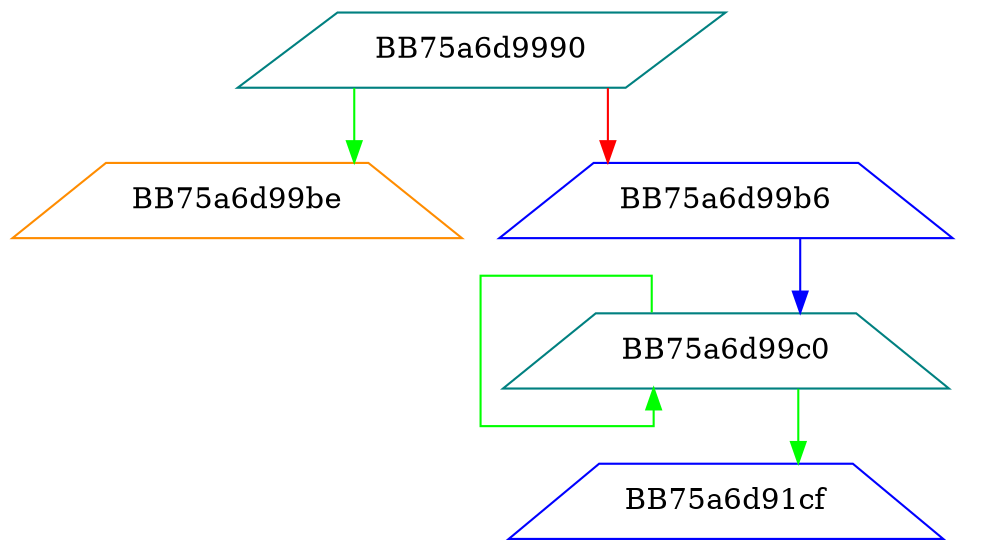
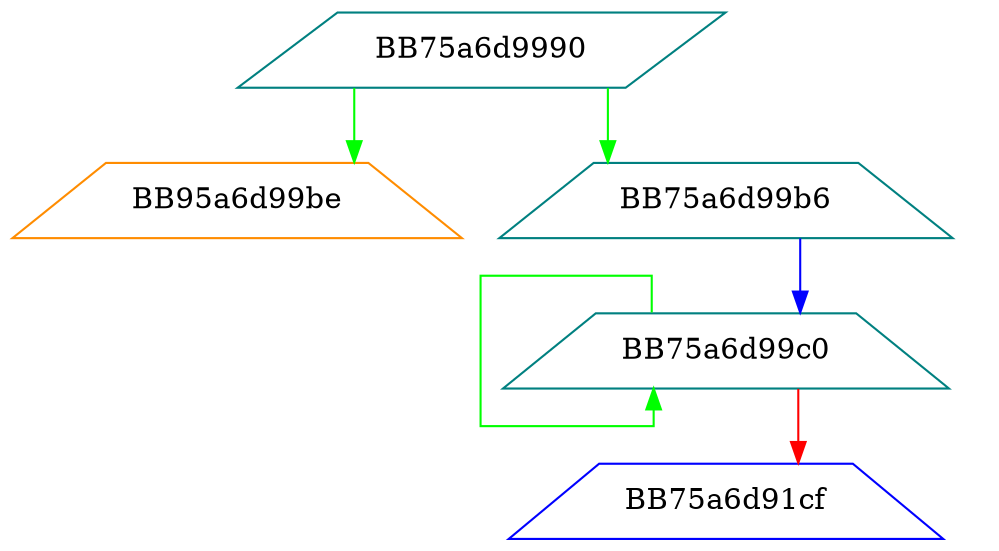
edge "BB75a6d9990" -> "BB75a6d99b6": color red -> green
node "BB75a6d99be": label "BB75a6d99be" -> "BB95a6d99be"
node "BB75a6d99b6": color blue -> teal
edge "BB75a6d99c0" -> "BB75a6d91cf": color green -> red
